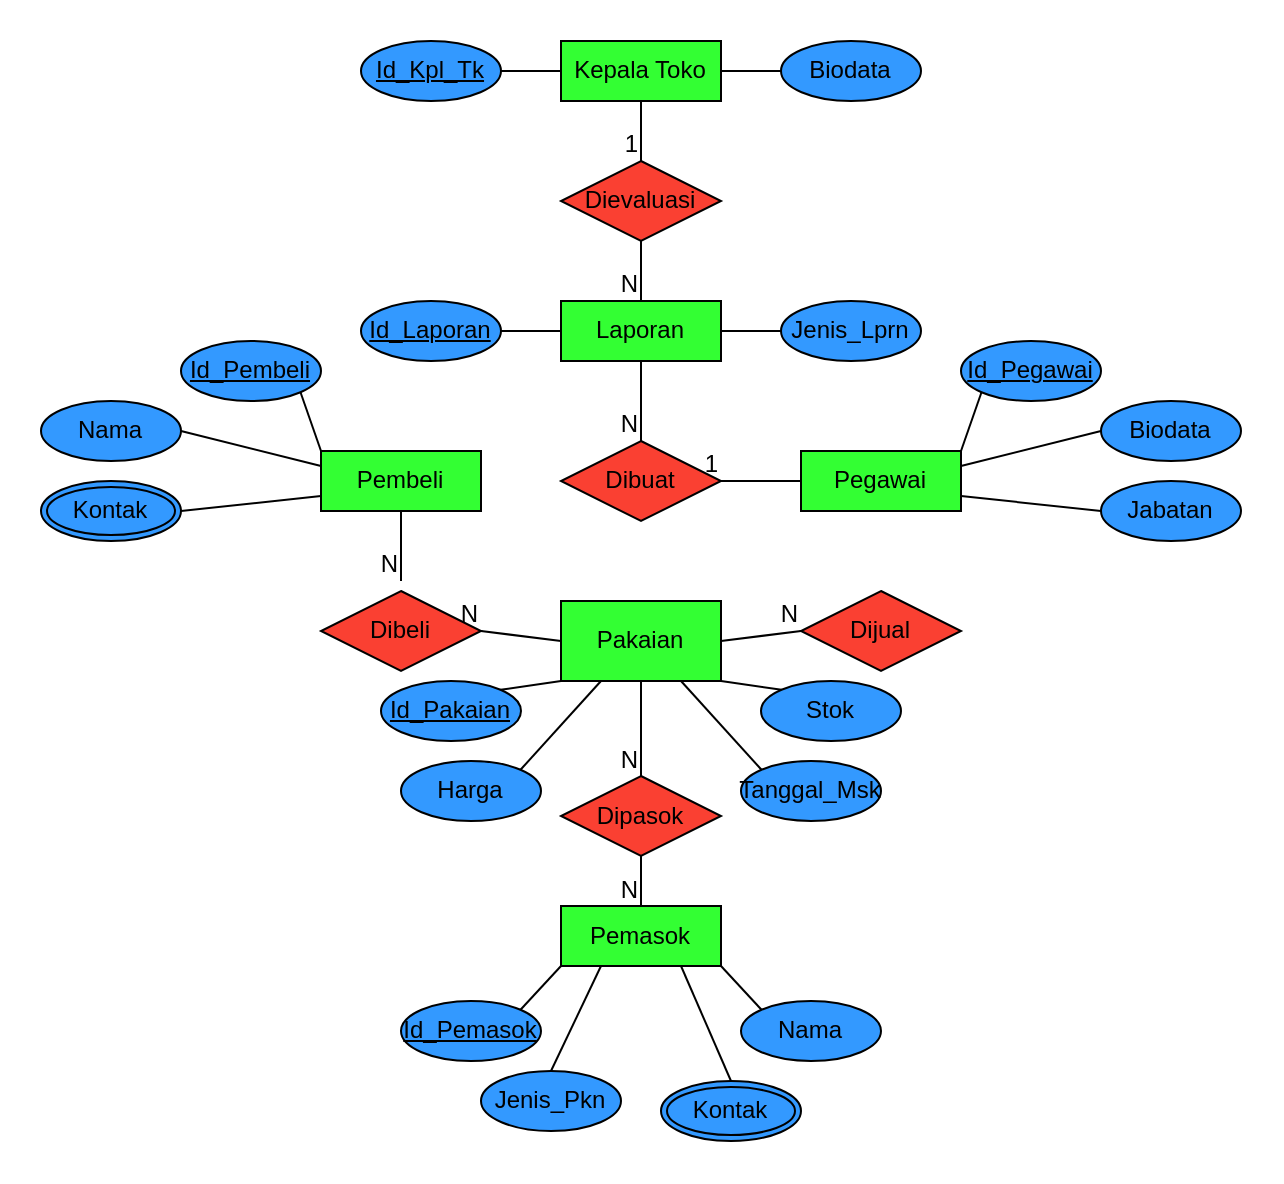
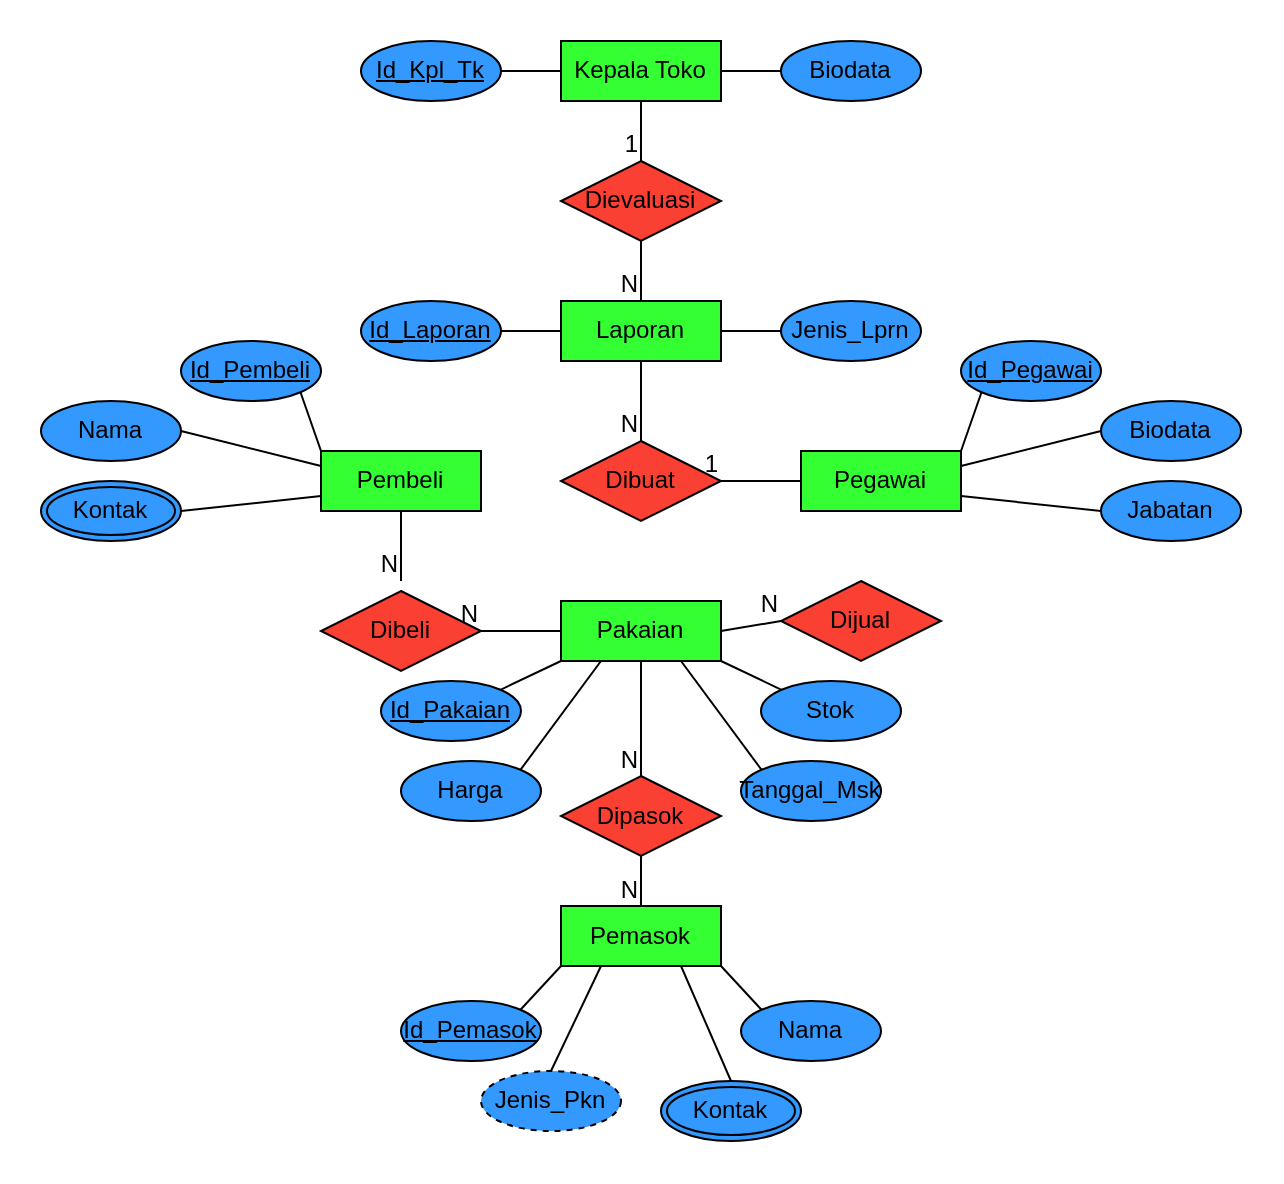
node "Dijual": moved (881, 631) -> (861, 621)
node "Pakaian": size 160x80 -> 160x60
node "Jenis_Pkn": style solid -> dashed
